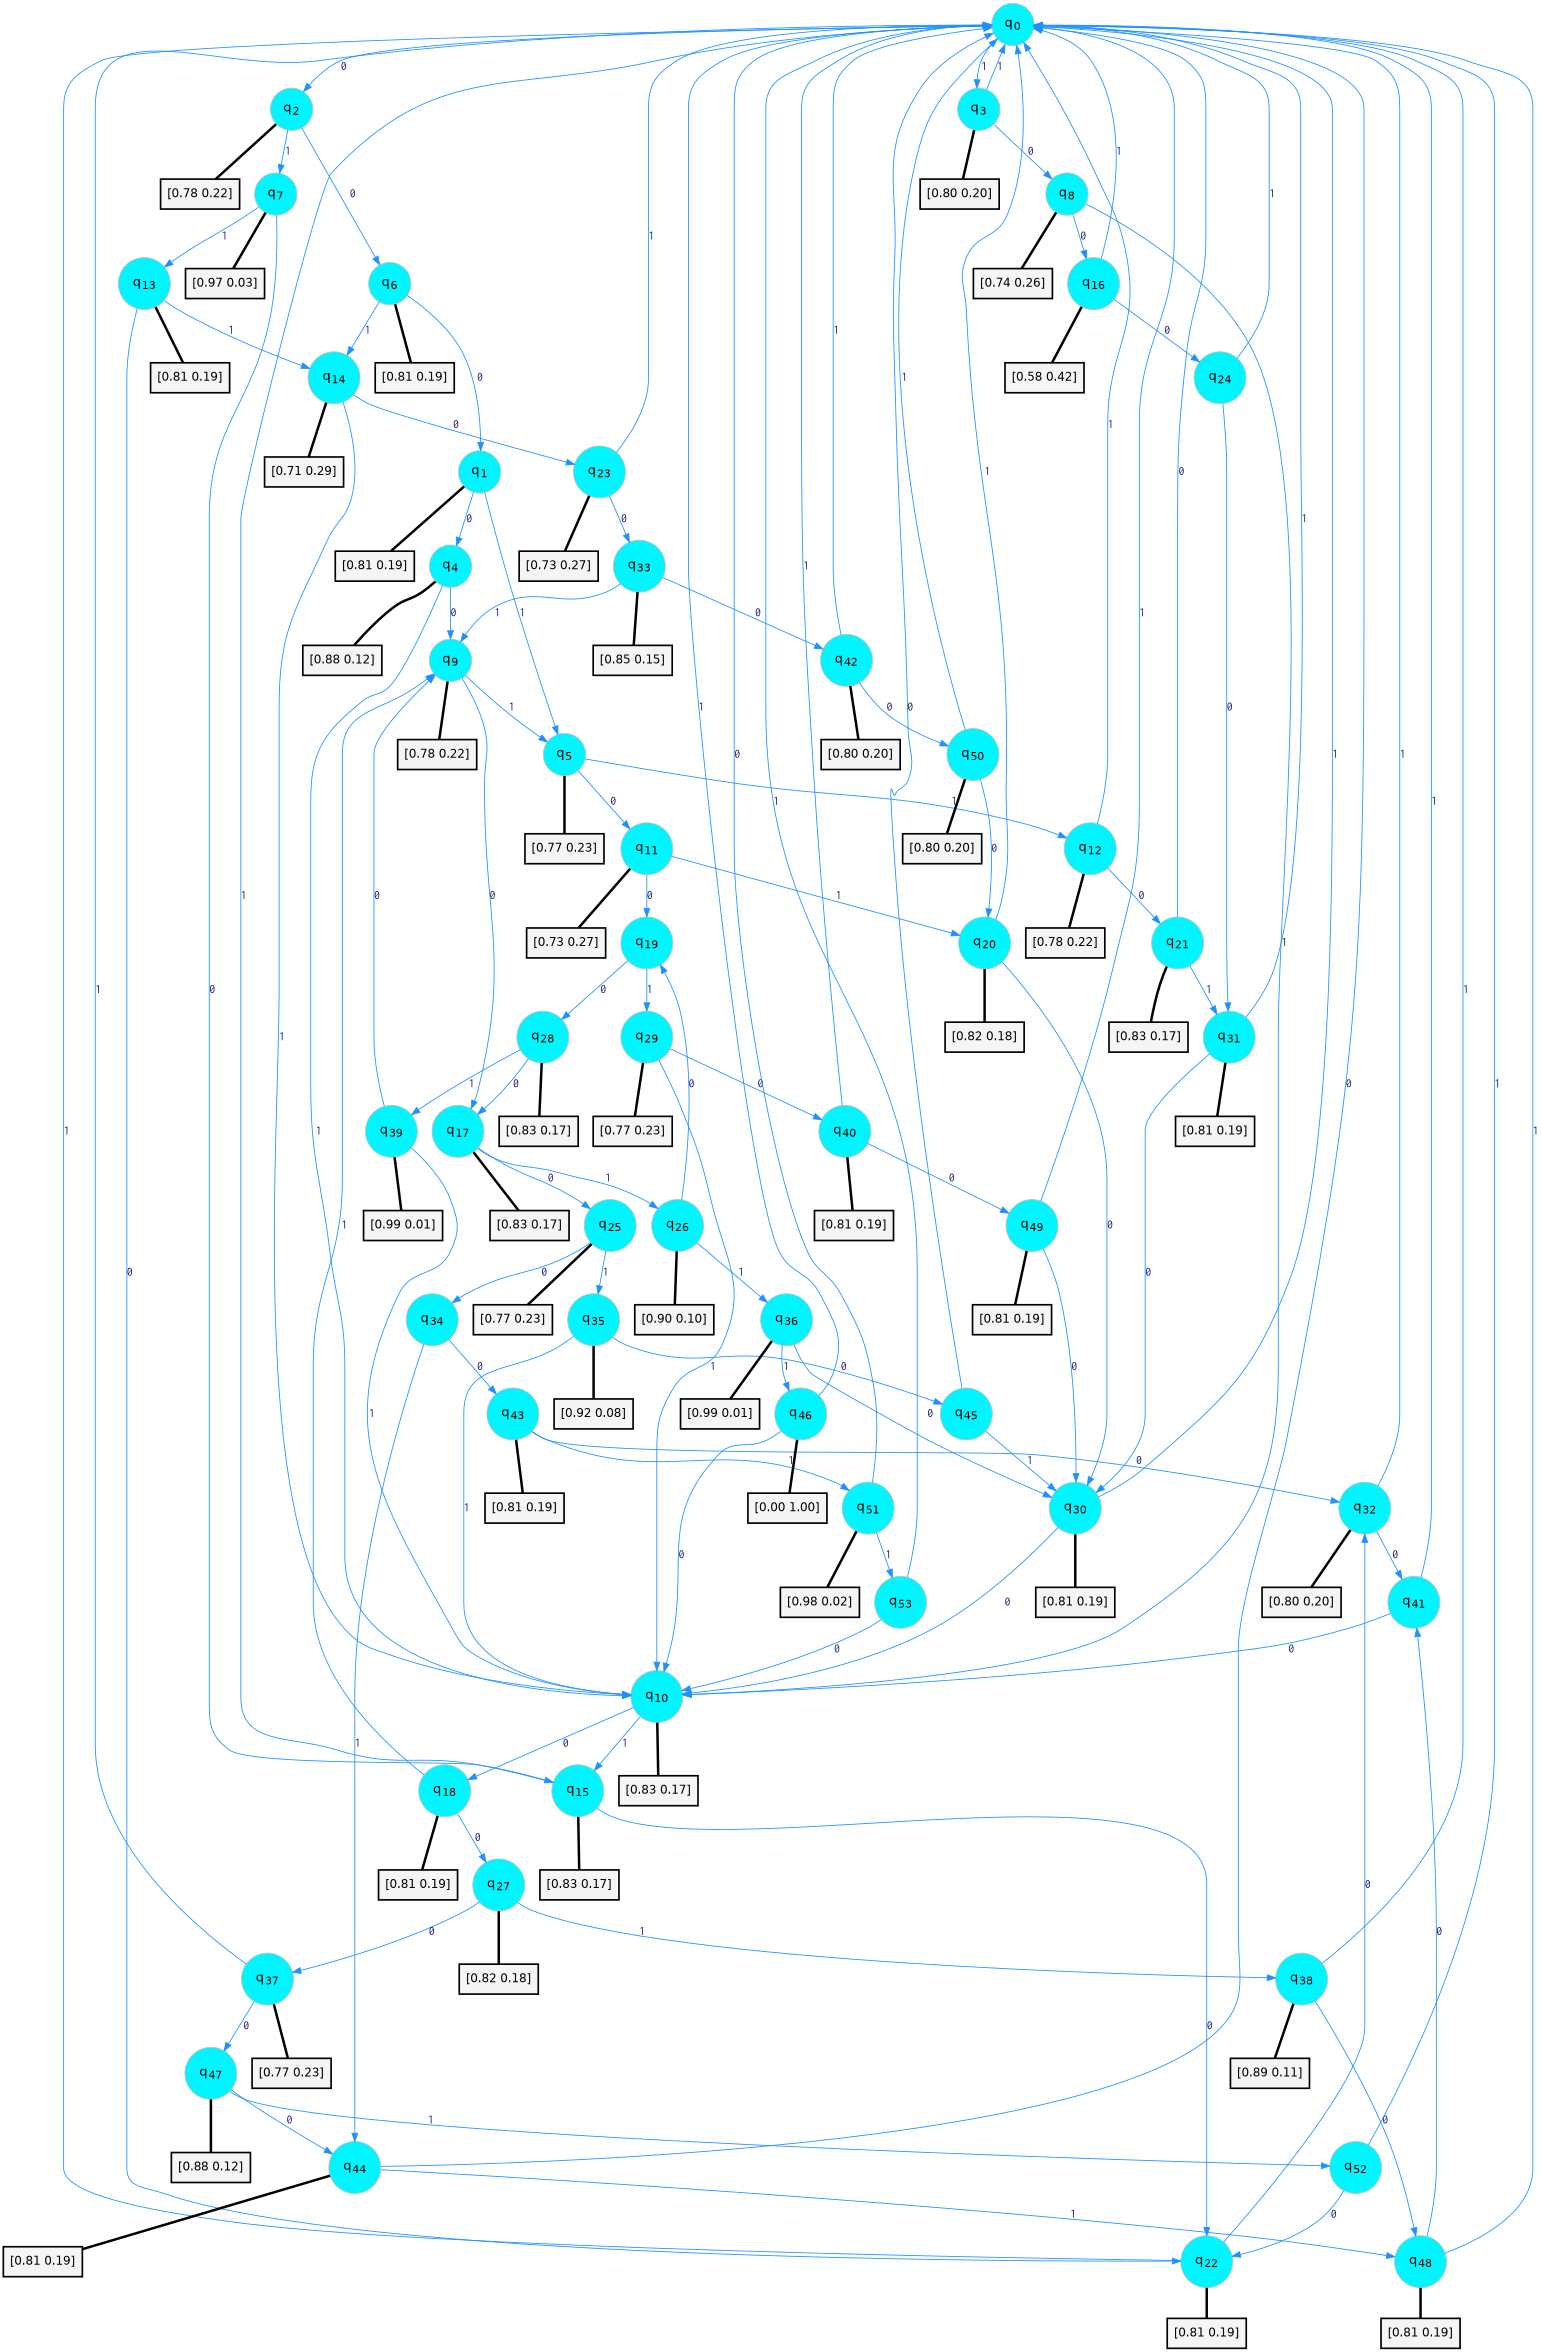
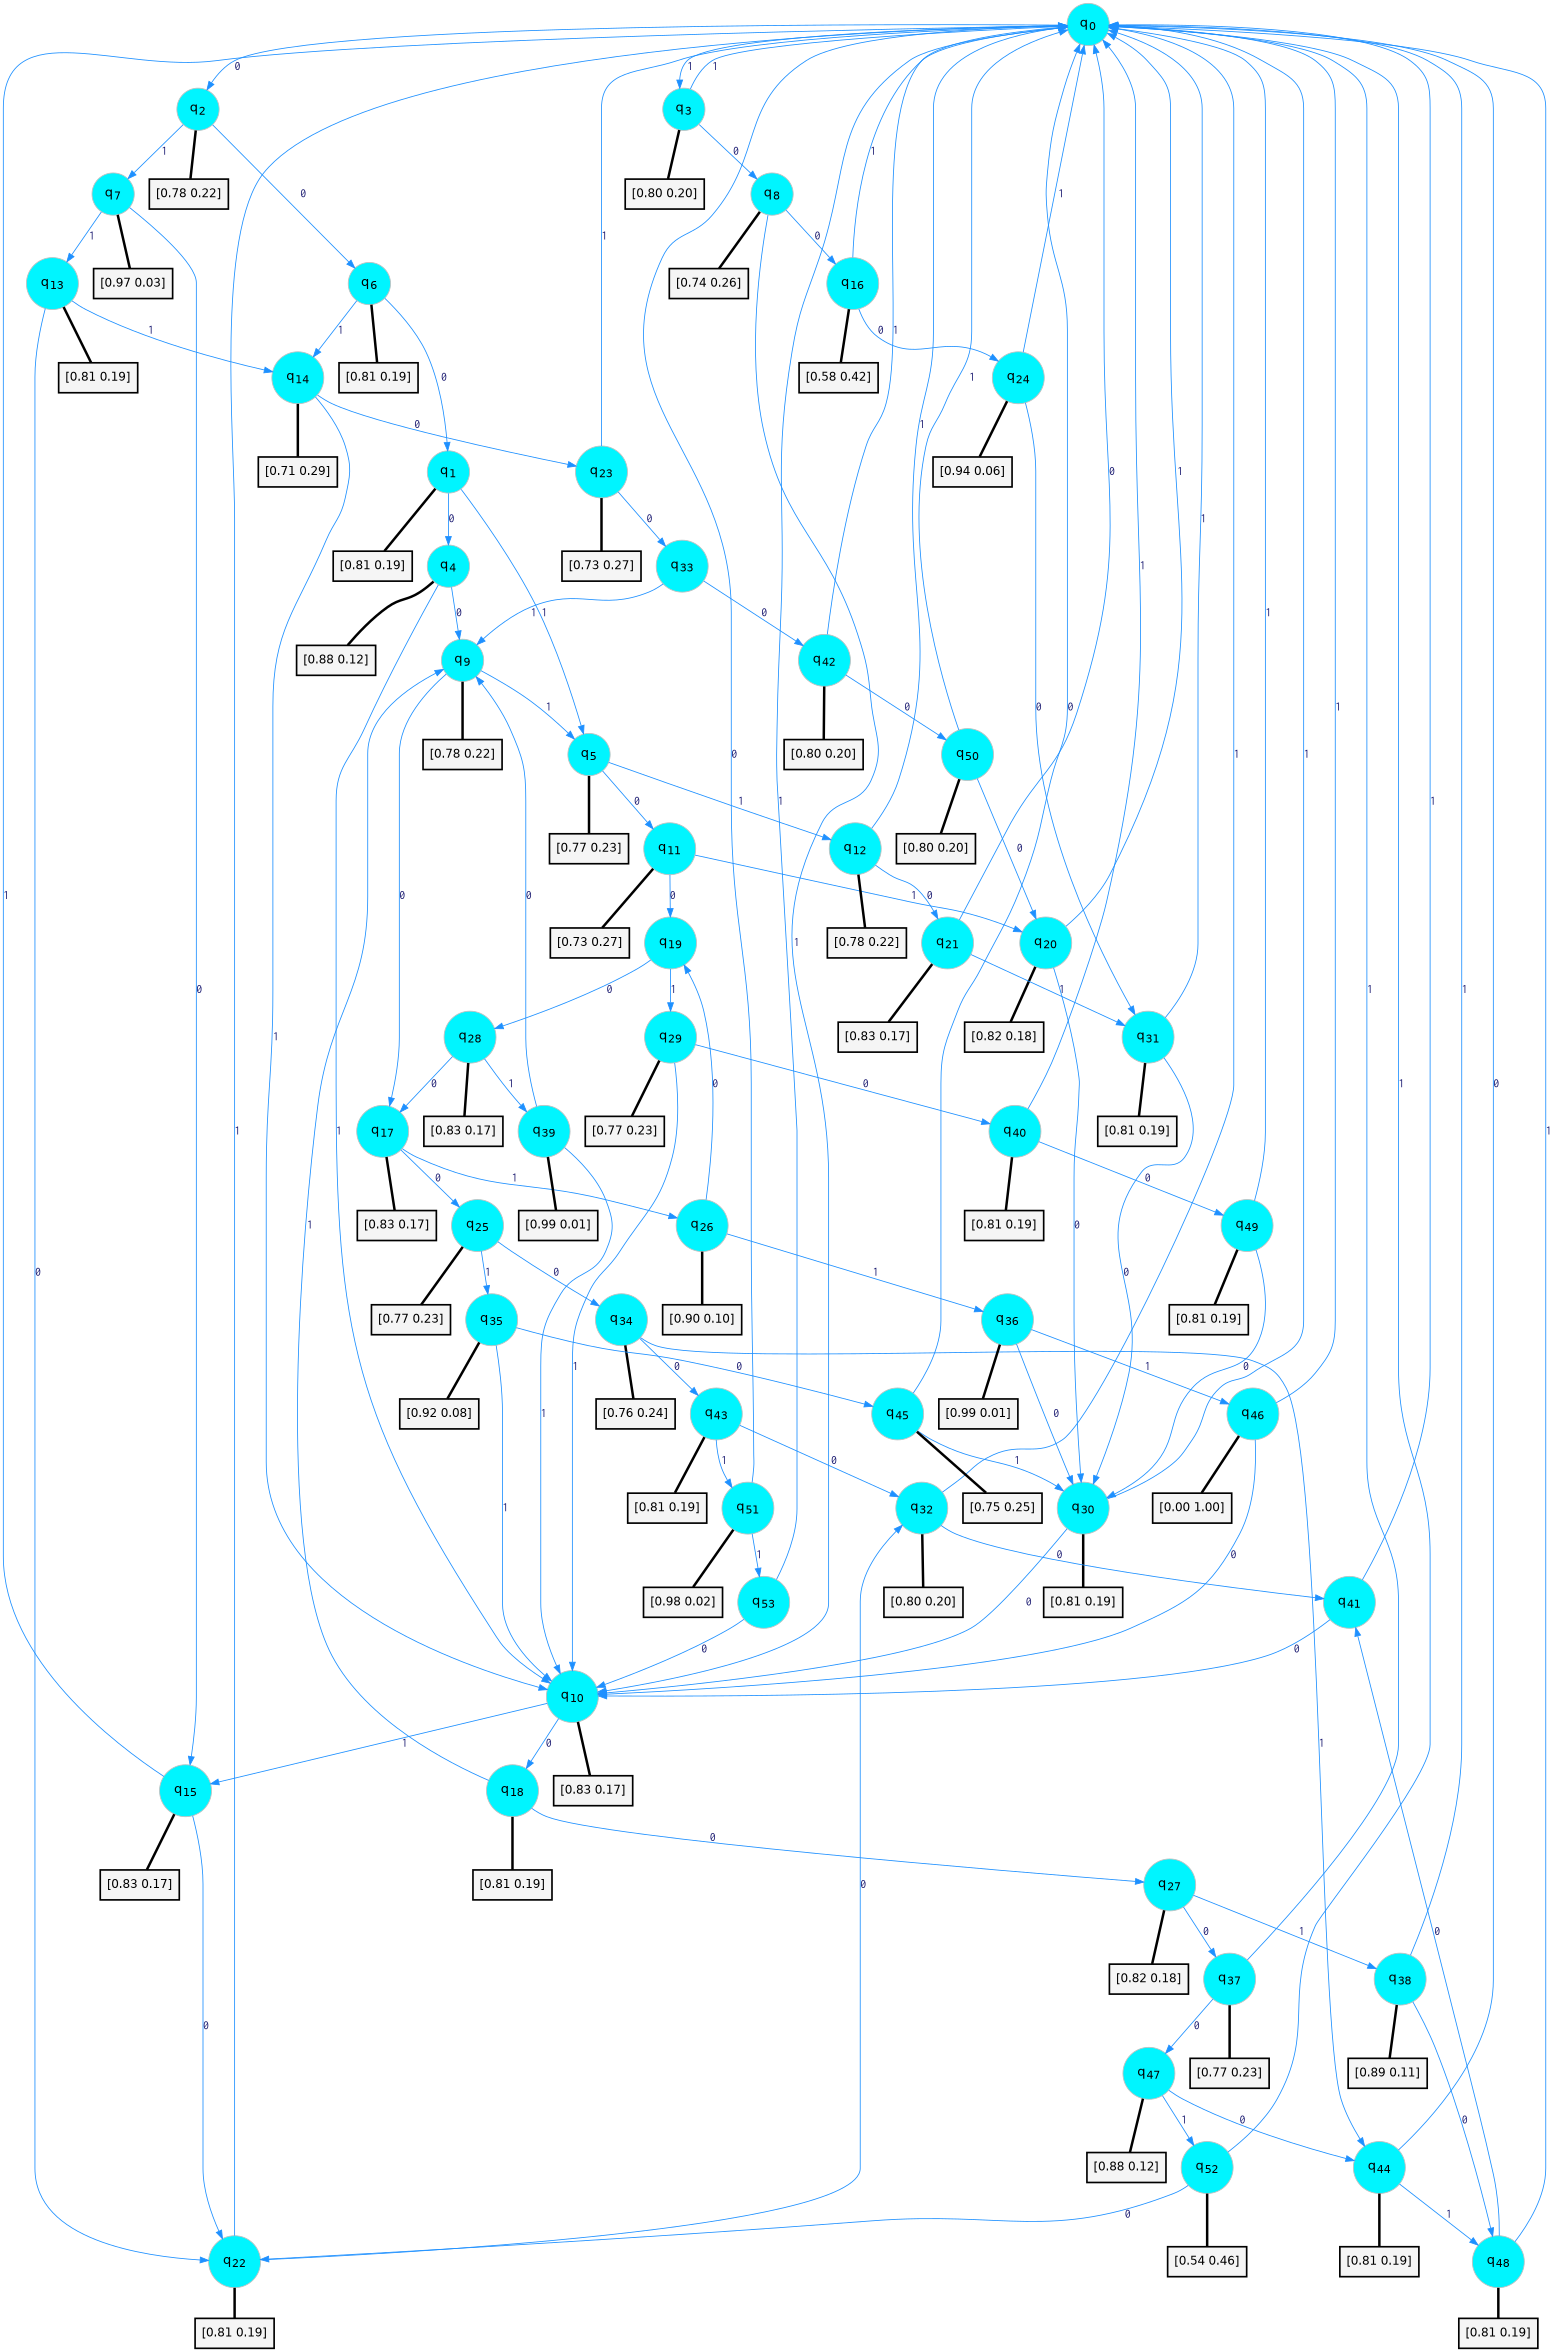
node "[0.94 0.06]": added
node "[0.85 0.15]": removed
node "[0.76 0.24]": added
node "[0.75 0.25]": added
node "[0.54 0.46]": added
